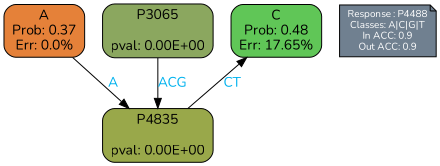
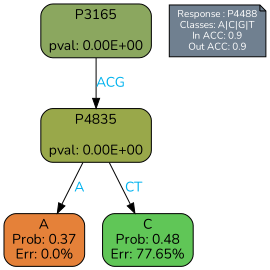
node "P3065 pval: 0.00E+00": label "P3065 pval: 0.00E+00" -> "P3165 pval: 0.00E+00"
node "C Prob: 0.48 Err: 17.65%": label "C Prob: 0.48 Err: 17.65%" -> "C Prob: 0.48 Err: 77.65%"
edge "A Prob: 0.37 Err: 0.0%" -> "P4835 pval: 0.00E+00": reversed
